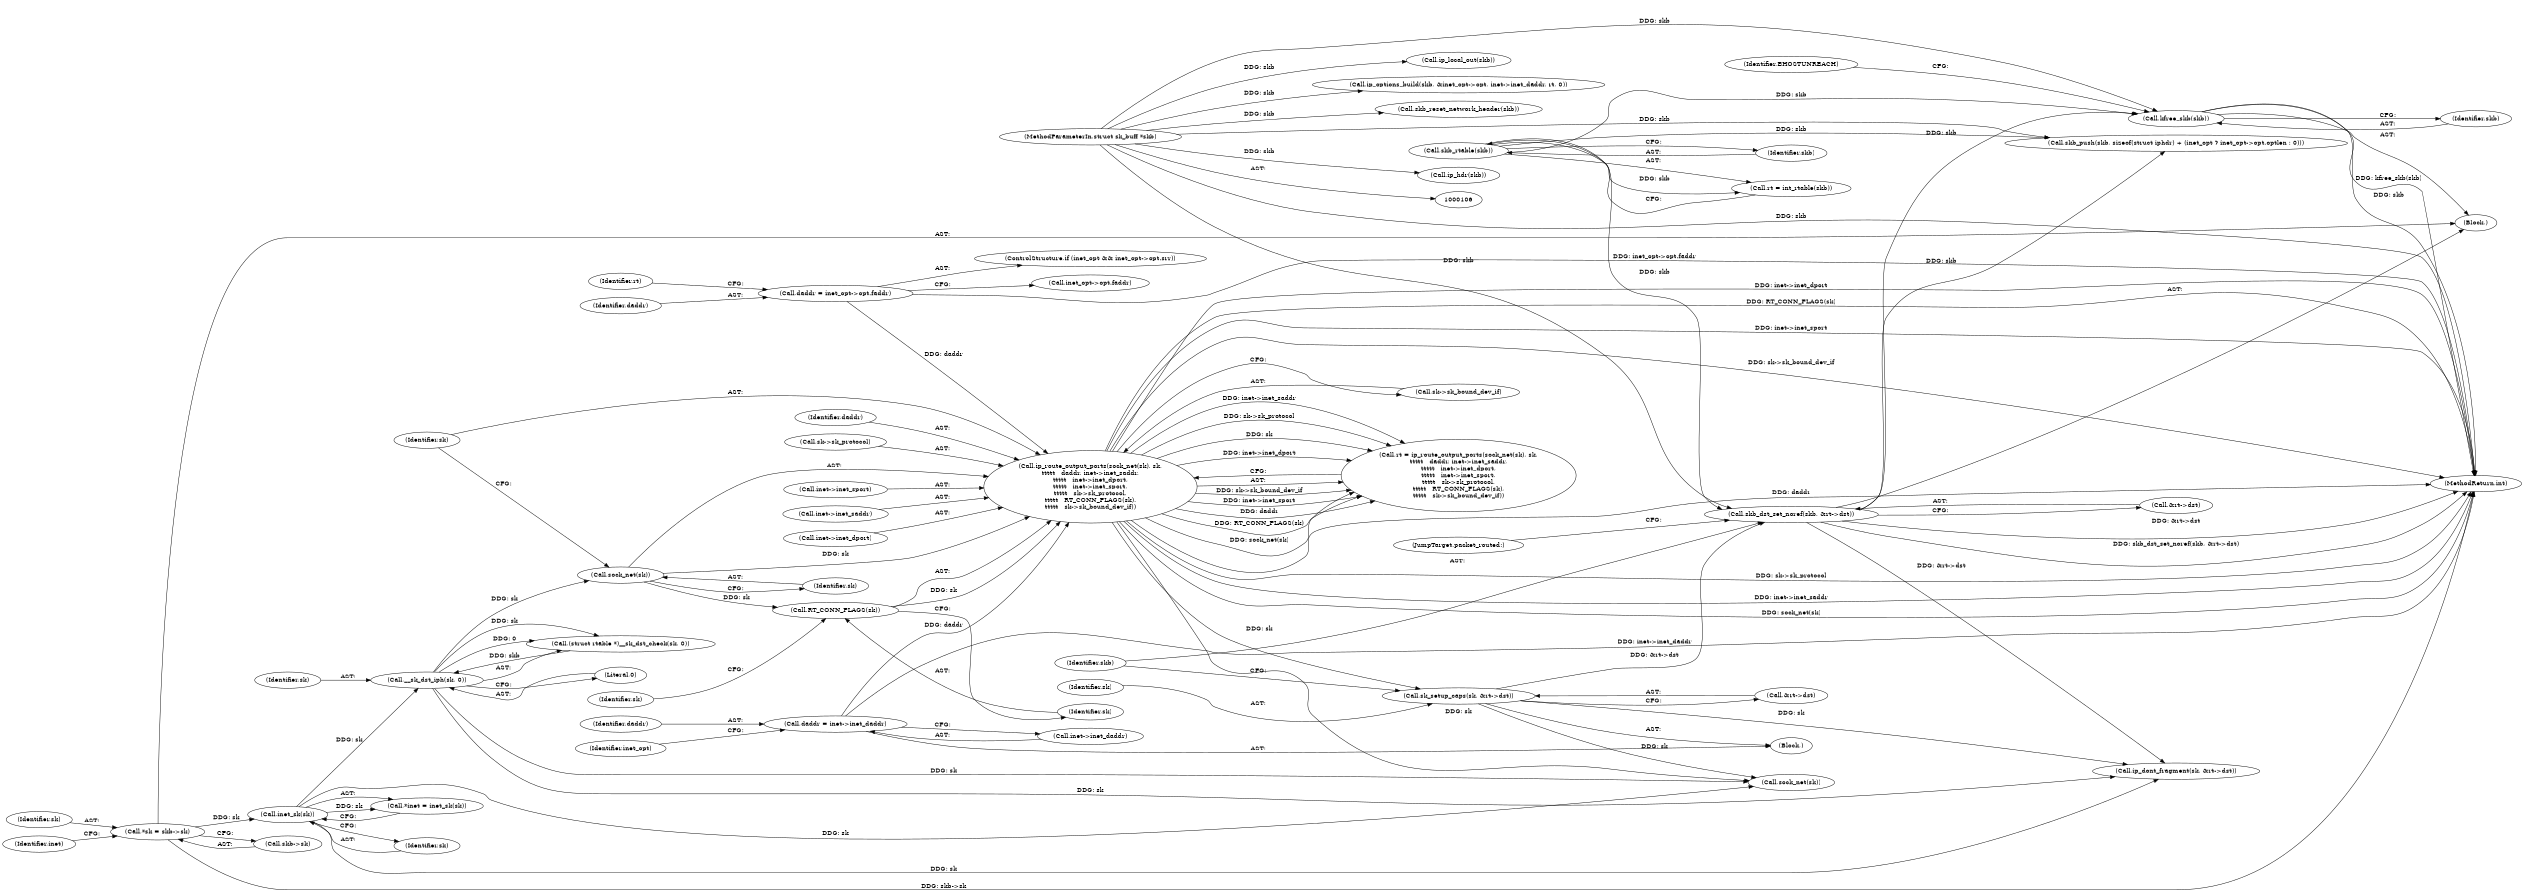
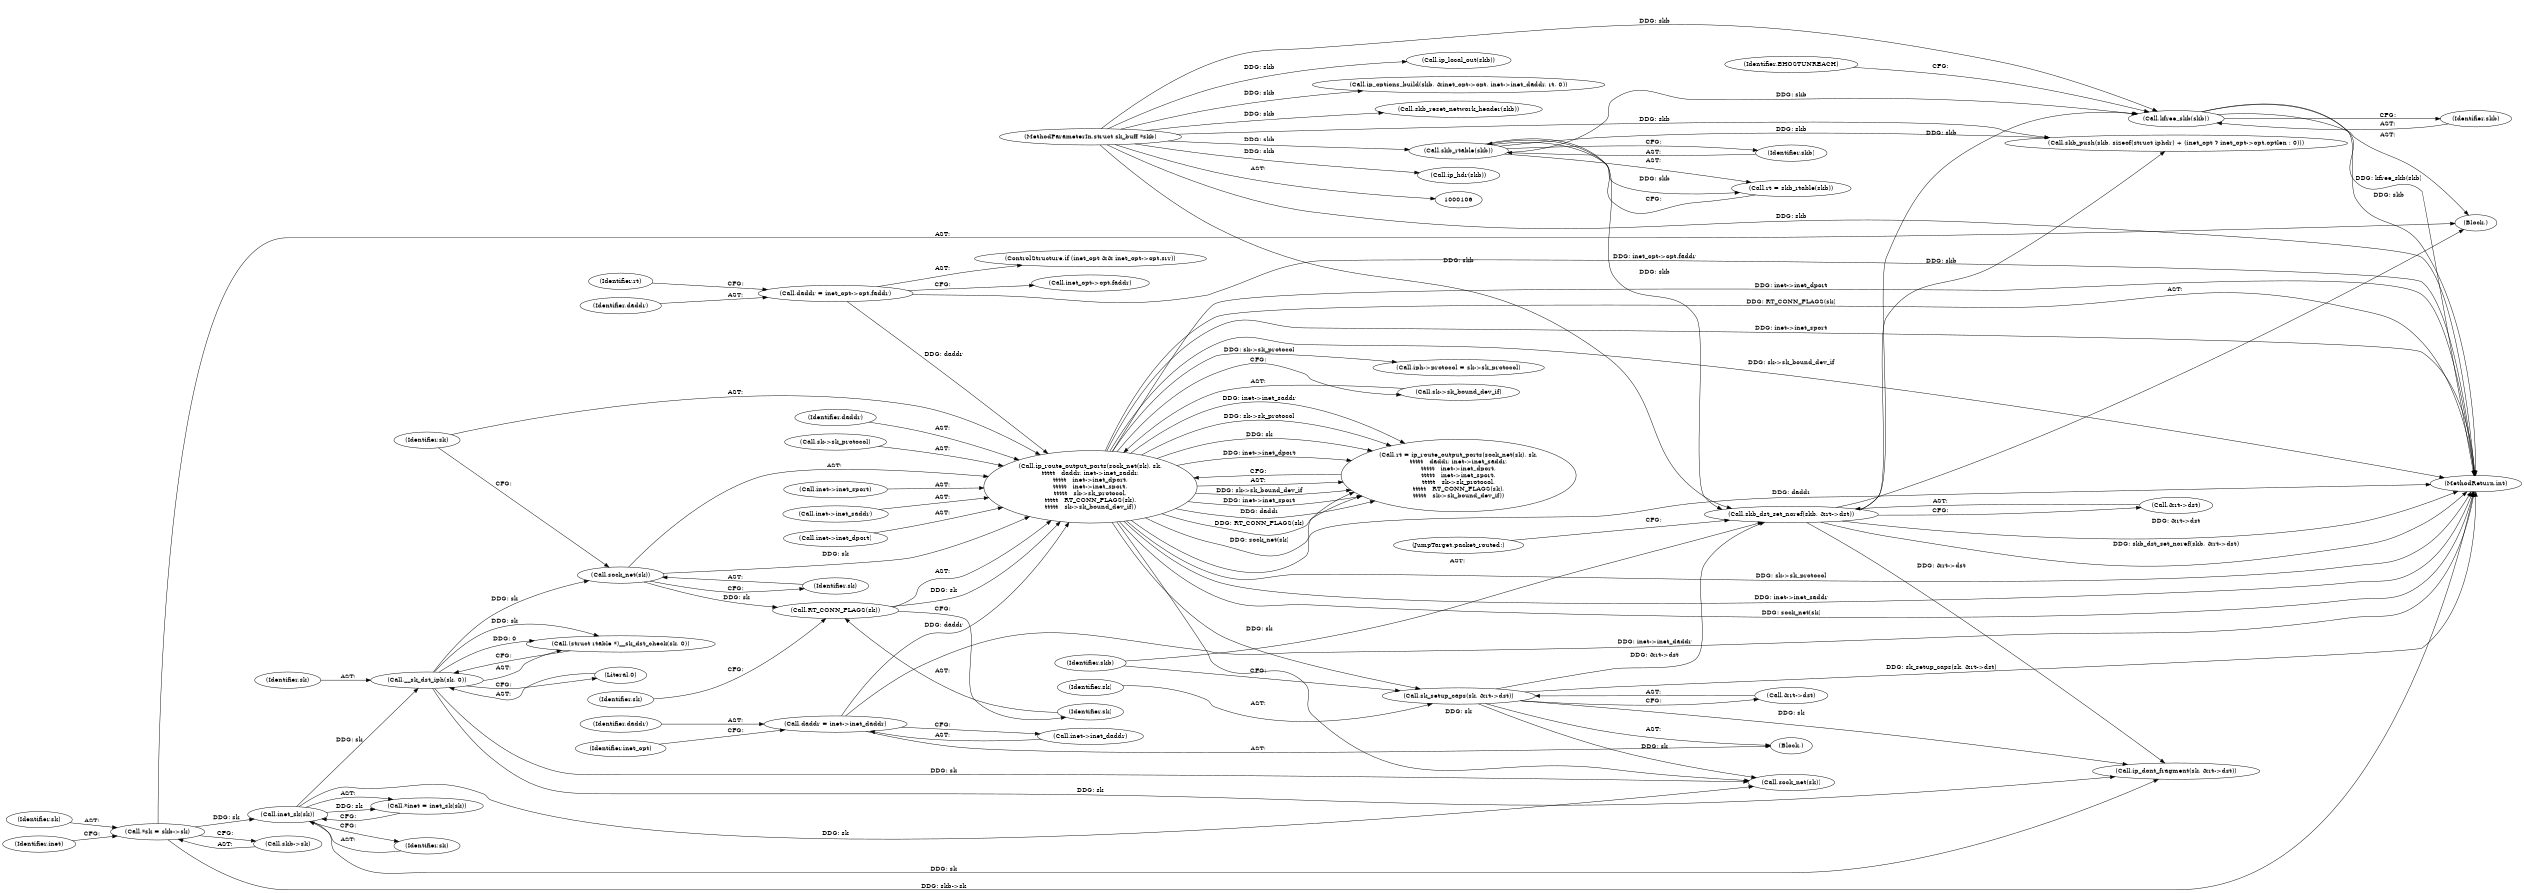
edge "(MethodParameterIn,struct sk_buff *skb)" -> "(Call,skb_rtable(skb))": added, label "DDG: skb"
node "(Call,rt = int_rtable(skb))": label "(Call,rt = int_rtable(skb))" -> "(Call,rt = skb_rtable(skb))"
node "(Call,iph->protocol = sk->sk_protocol)": added
edge "(Call,(struct rtable *)__sk_dst_check(sk, 0))" -> "(Call,__sk_dst_iph(sk, 0))": label "DDG: skb" -> "CFG: "
edge "(Call,sk_setup_caps(sk, &rt->dst))" -> "(MethodReturn,int)": added, label "DDG: sk_setup_caps(sk, &rt->dst)"
